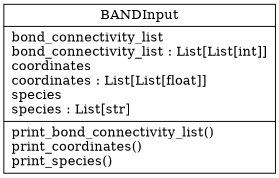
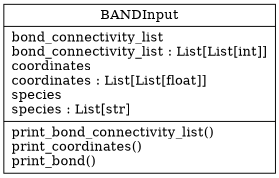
node "BANDInput": text "print_species()" -> "print_bond()"
